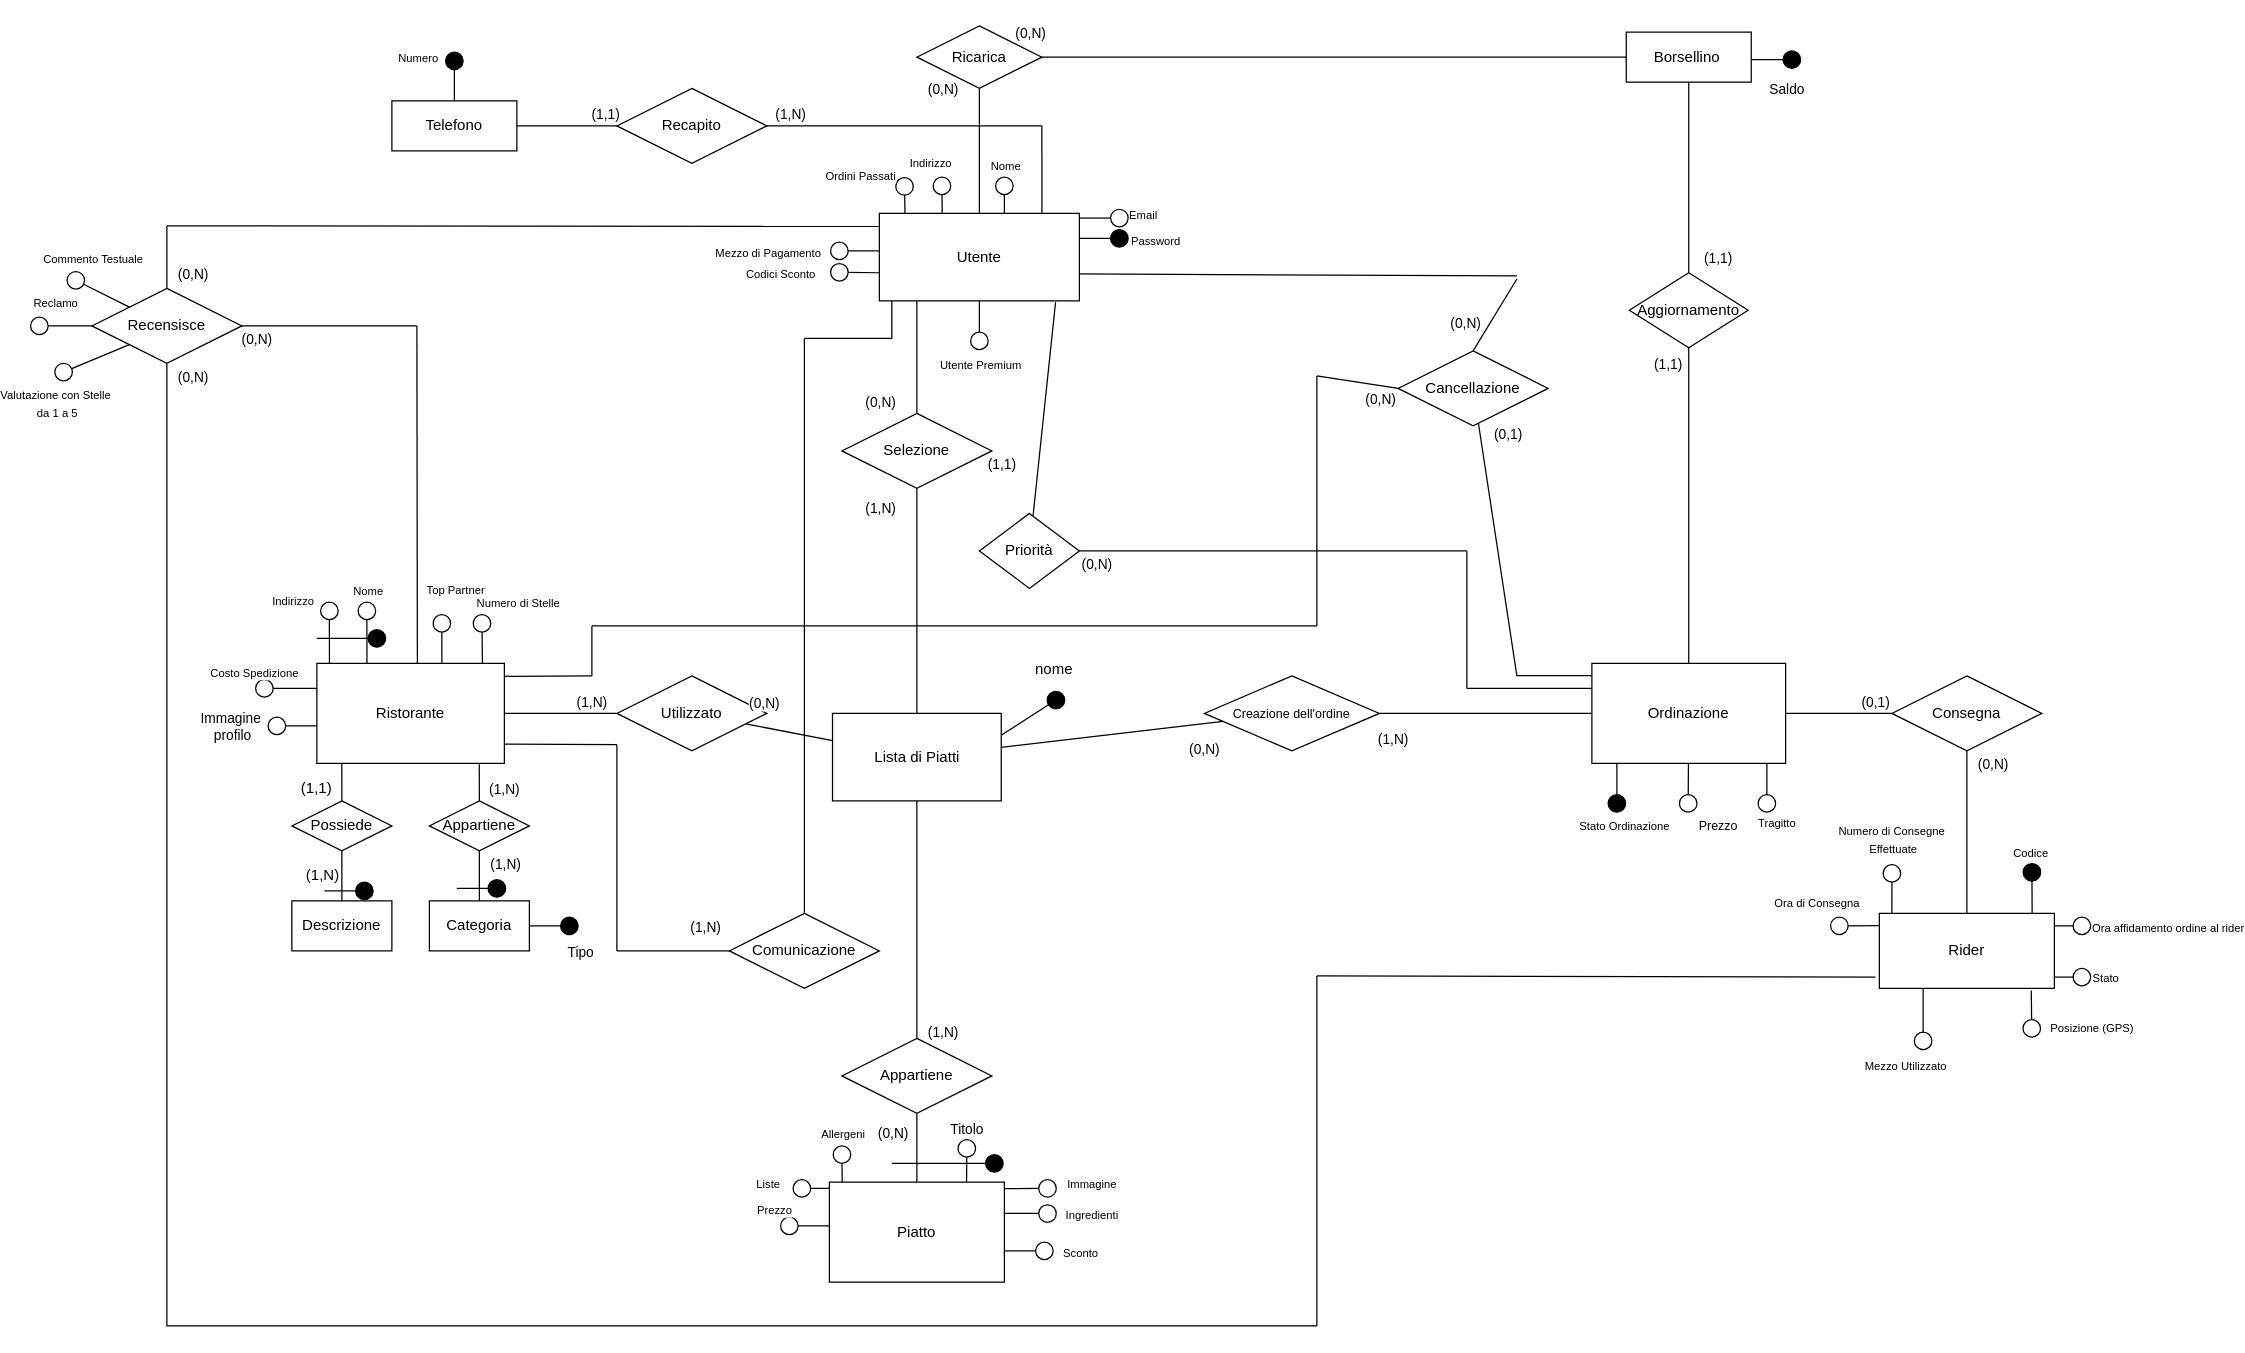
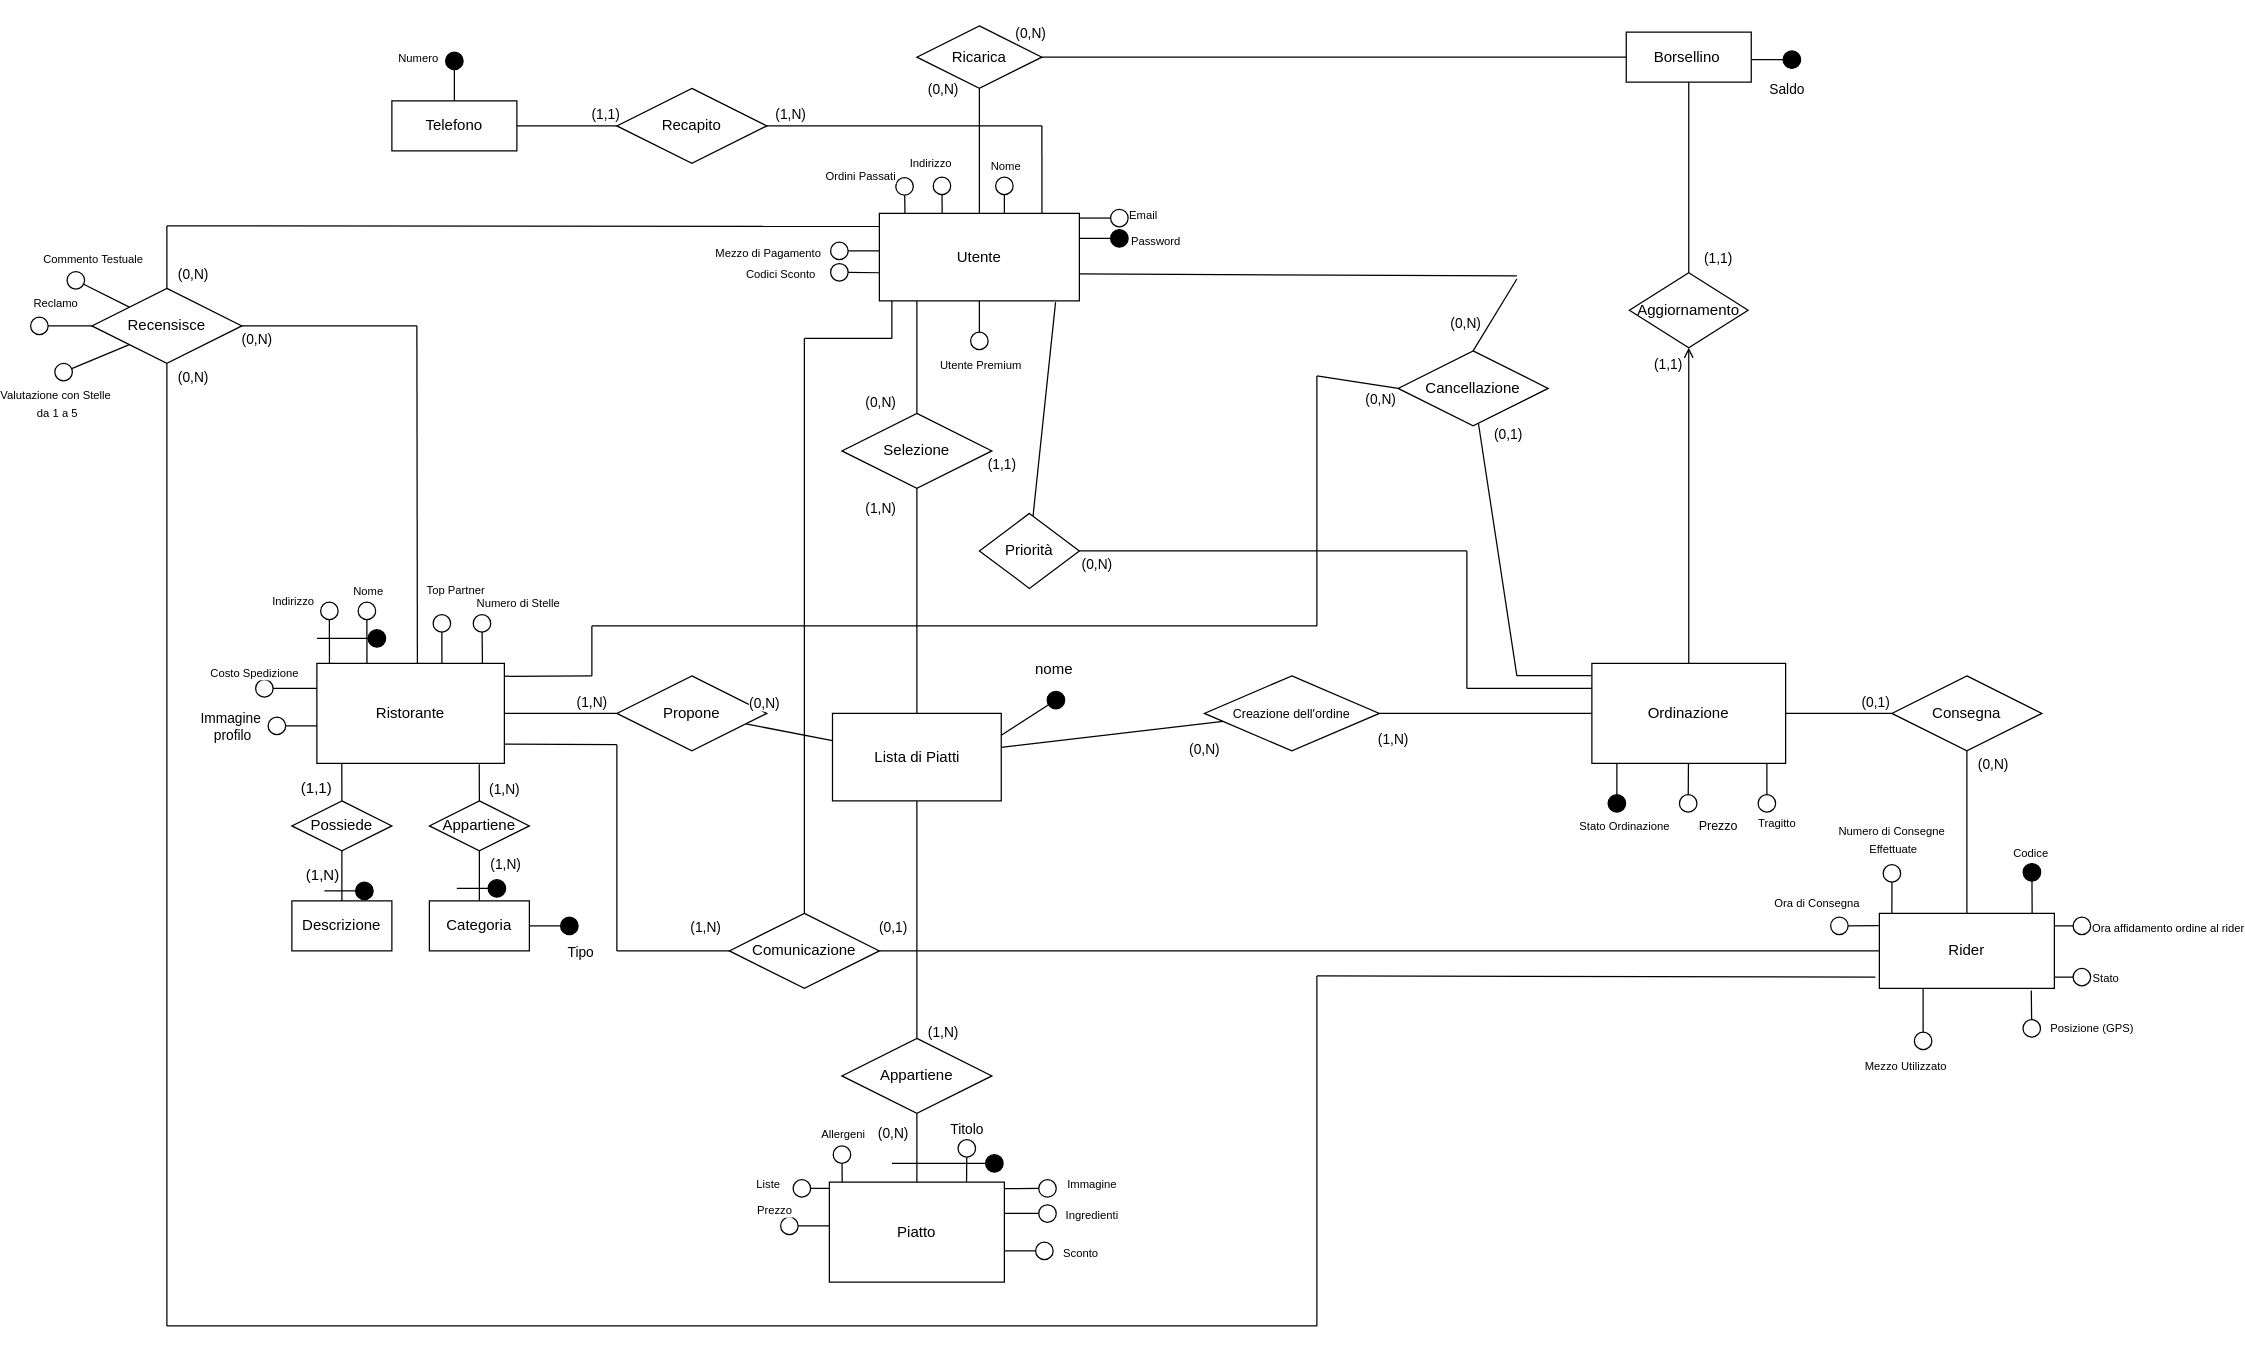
edge "Aggiornamento" -- "Ordinazione": arrowhead none -> open
node "Utilizzato": label "Utilizzato" -> "Propone"
edge "Comunicazione" -- "Rider": added, label "(0,1)"
